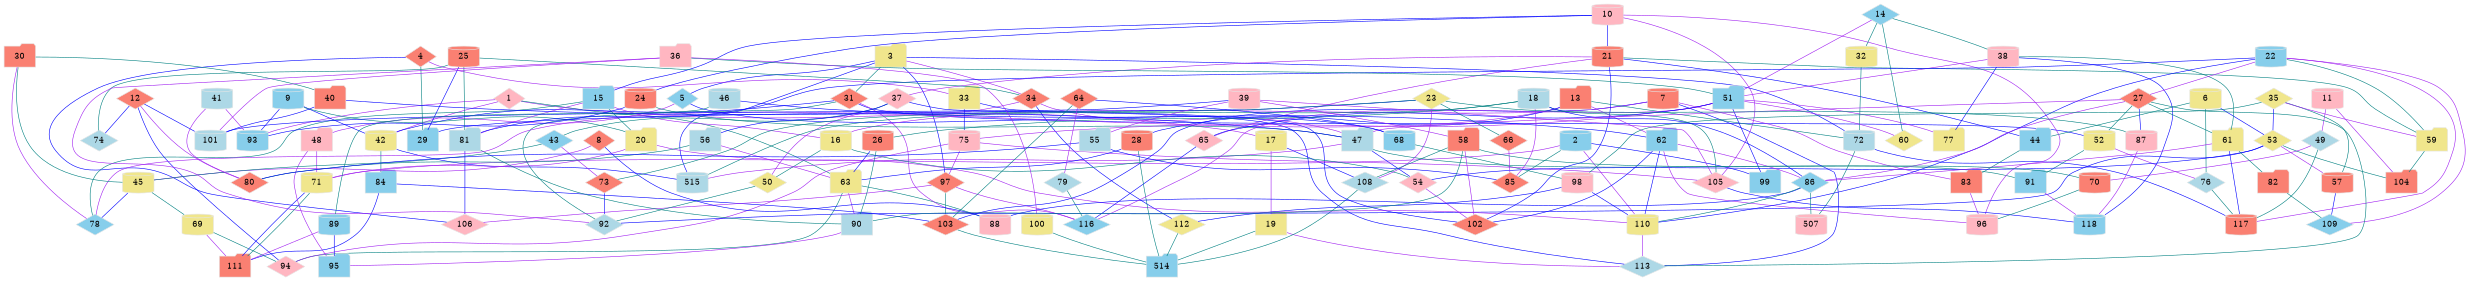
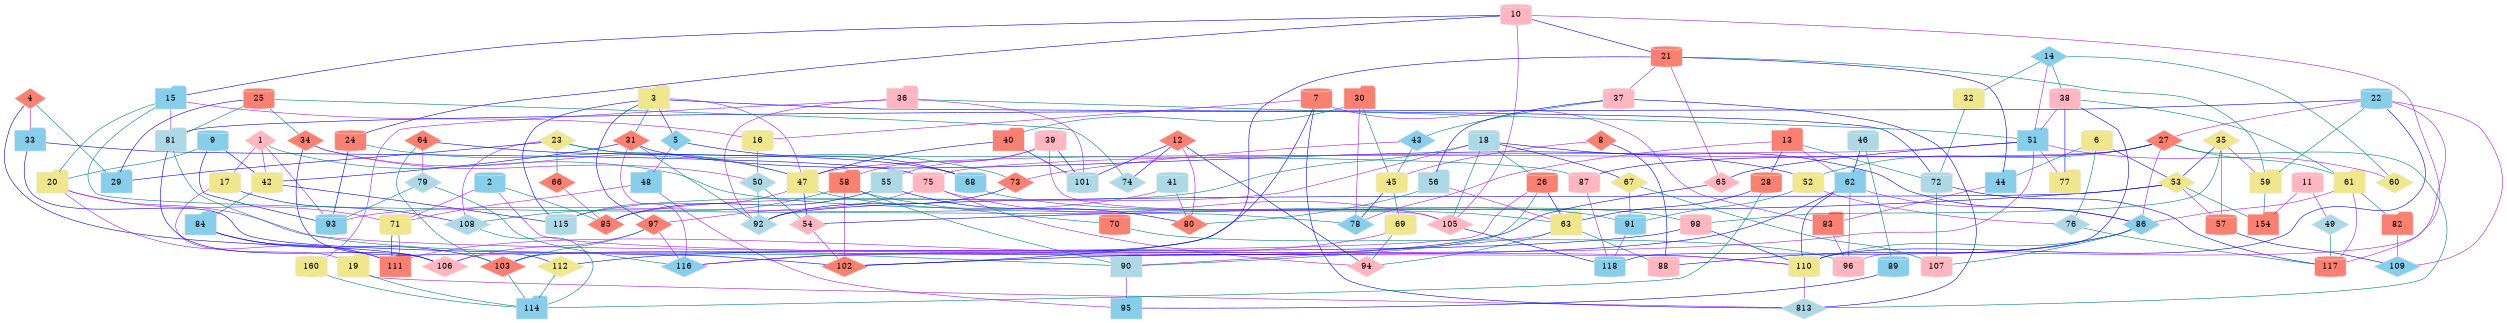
edge "3" -- "34": now "3" -- "47"
node "37": shape diamond -> cylinder
node "33": fillcolor khaki -> skyblue
node "48": fillcolor lightpink -> skyblue
node "47": fillcolor lightblue -> khaki
edge "44" -- "83": color teal -> purple
edge "16" -- "50": color teal -> purple
edge "49" -- "70": removed
edge "16" -- "54": now "50" -- "54"
node "515": label "515" -> "115"
node "50": fillcolor khaki -> lightblue
node "67": added
node "99": removed
node "91": shape folder -> cylinder
edge "61" -- "117": color blue -> purple
node "104": label "104" -> "154"
edge "79" -- "93": added
node "100": label "100" -> "160"
node "507": label "507" -> "107"
edge "89" -- "111": now "20" -- "111"
edge "26" -- "106": added
node "514": label "514" -> "114"
node "113": label "113" -> "813"
